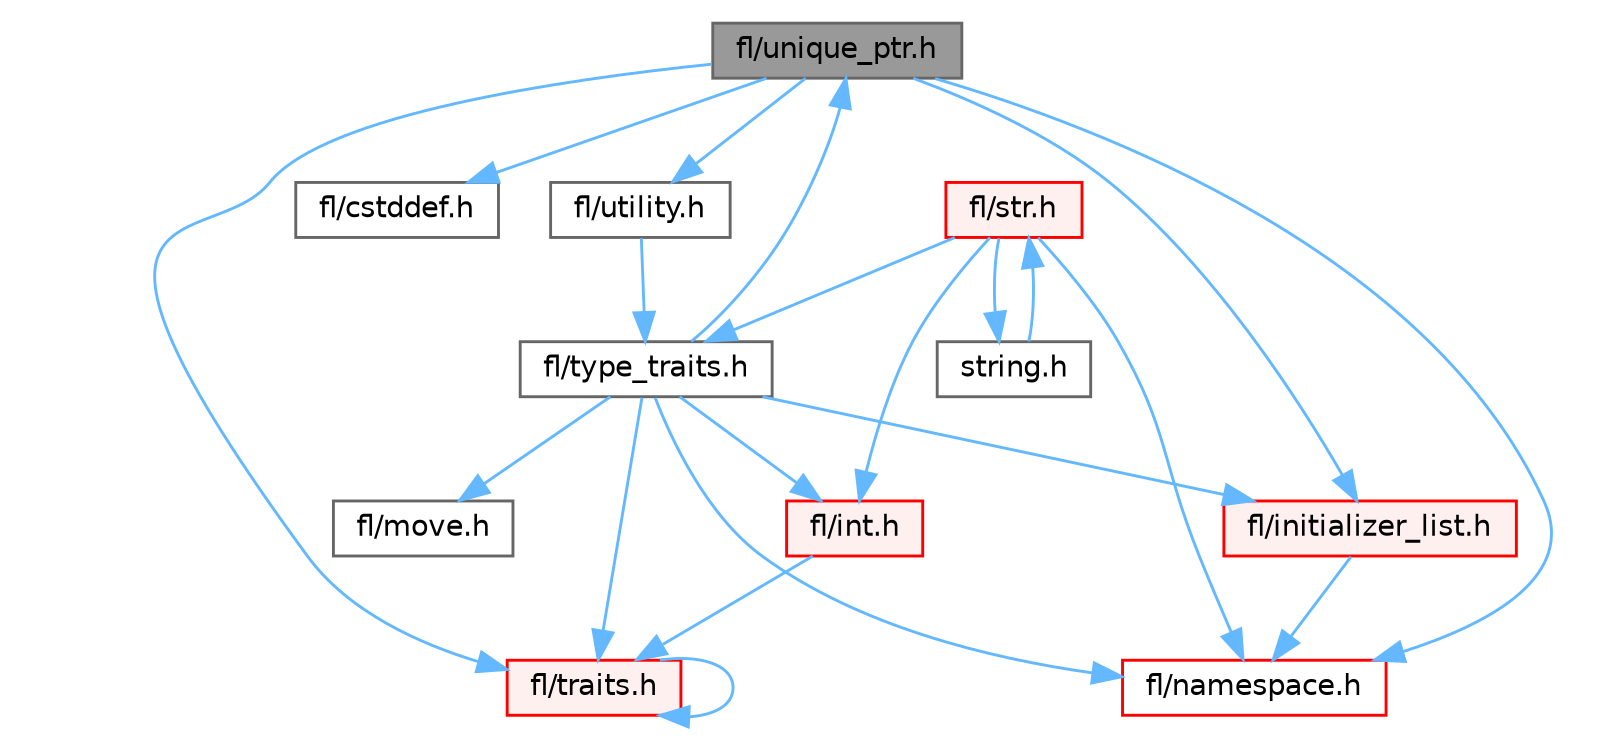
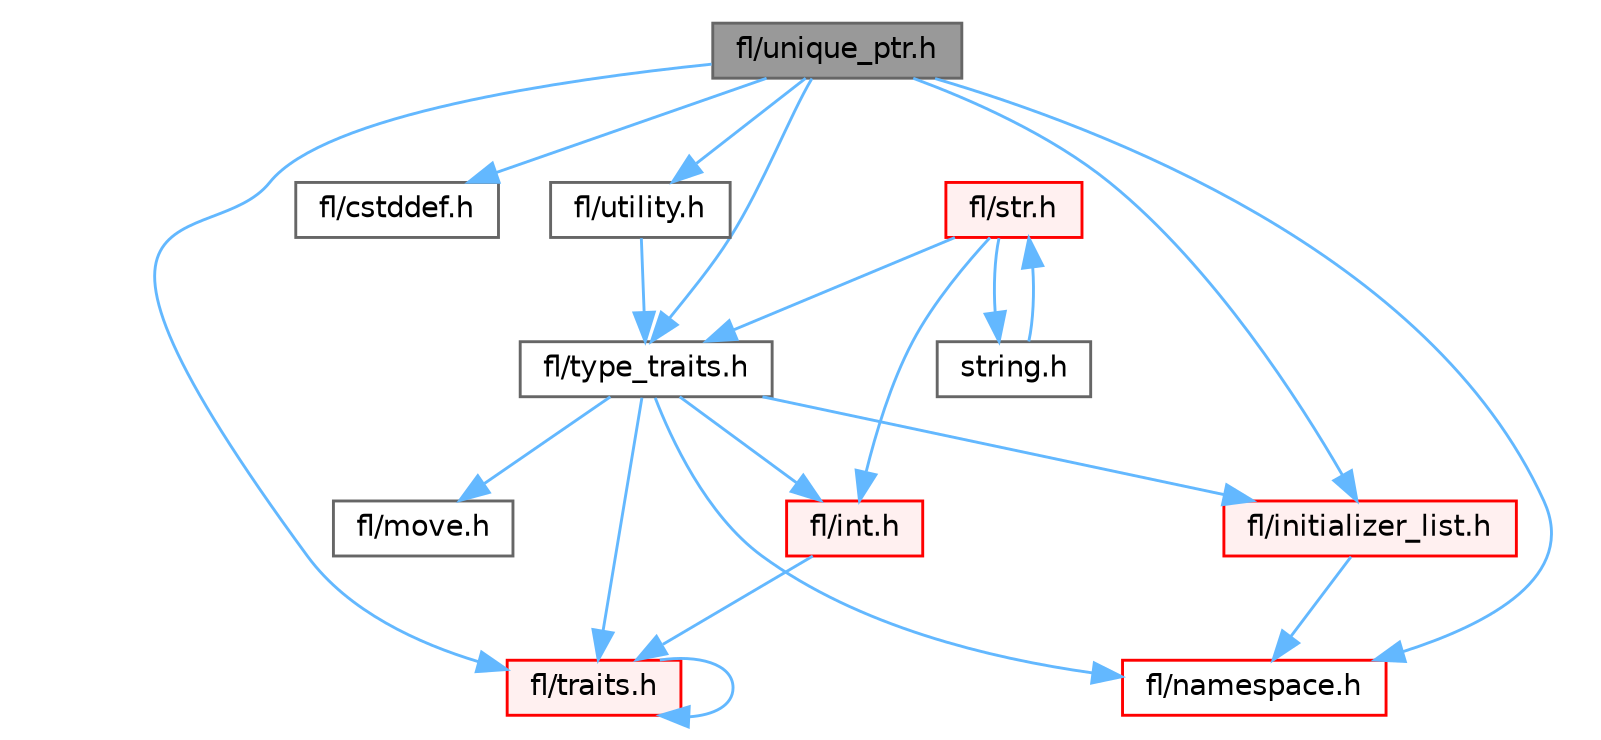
edge "fl/type_traits.h" -> "fl/unique_ptr.h": reversed
edge "fl/str.h" -> "fl/namespace.h": removed
